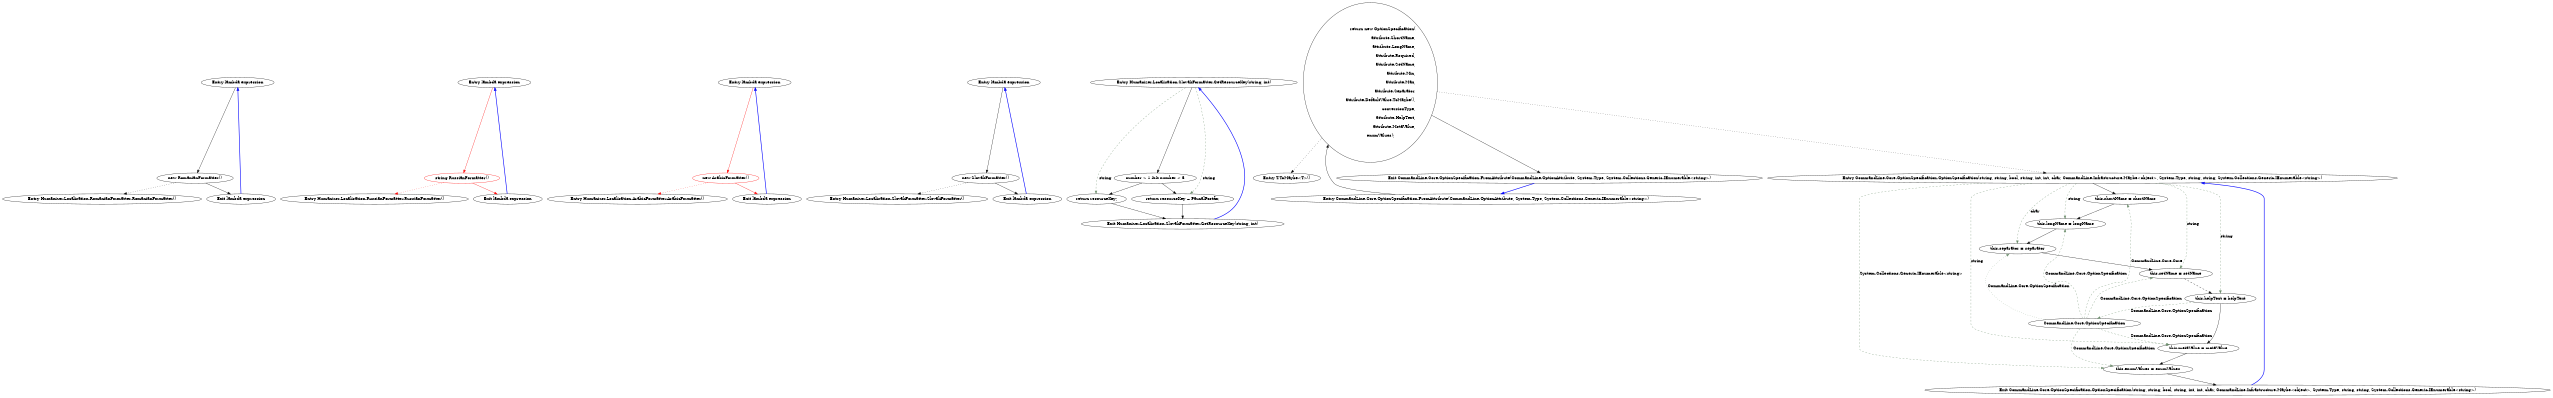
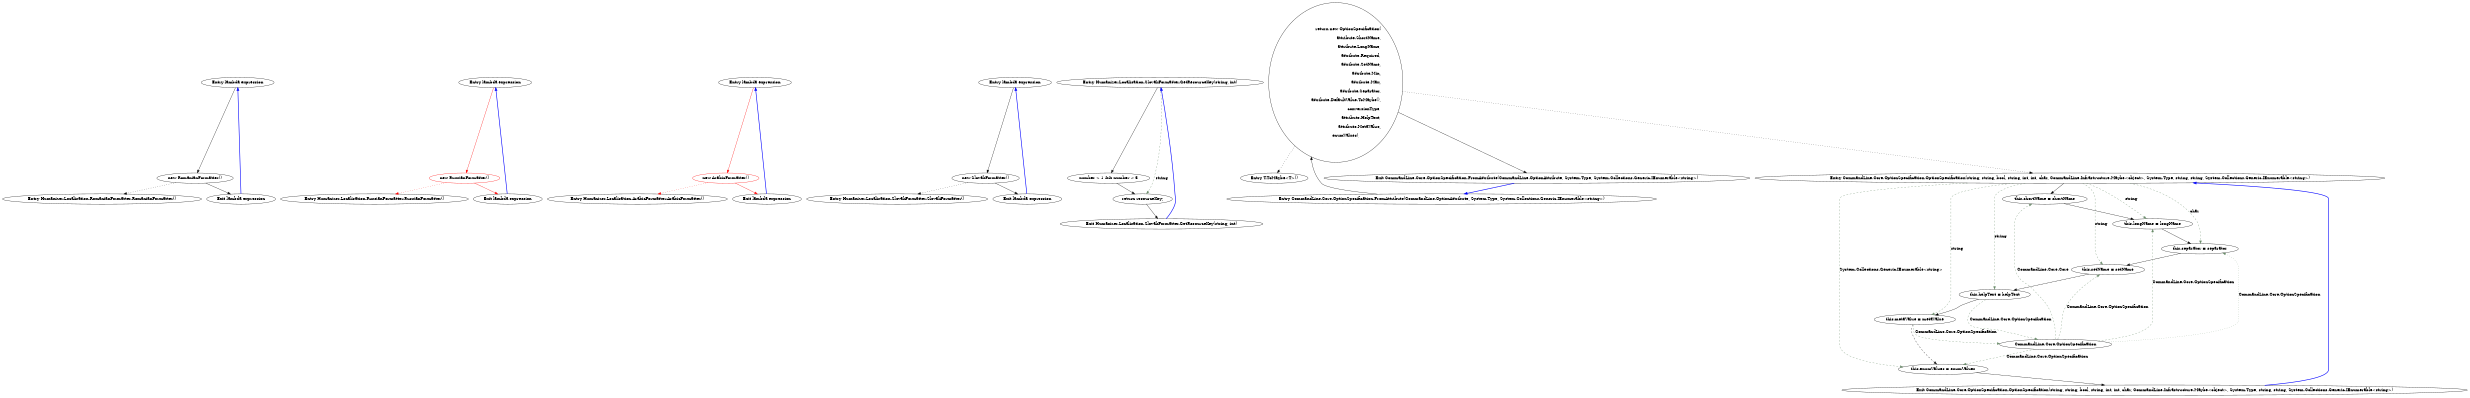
node "string RussianFormatter()": label "string RussianFormatter()" -> "new RussianFormatter()"
node "return resourceKey + PaucalPostfix;": removed
edge "this.setName = setName" -> "this.helpText = helpText": style dashed -> solid
edge "CommandLine.Core.OptionSpecification" -> "this.metaValue = metaValue": reversed
edge "this.metaValue = metaValue" -> "this.enumValues = enumValues": style solid -> dashed
